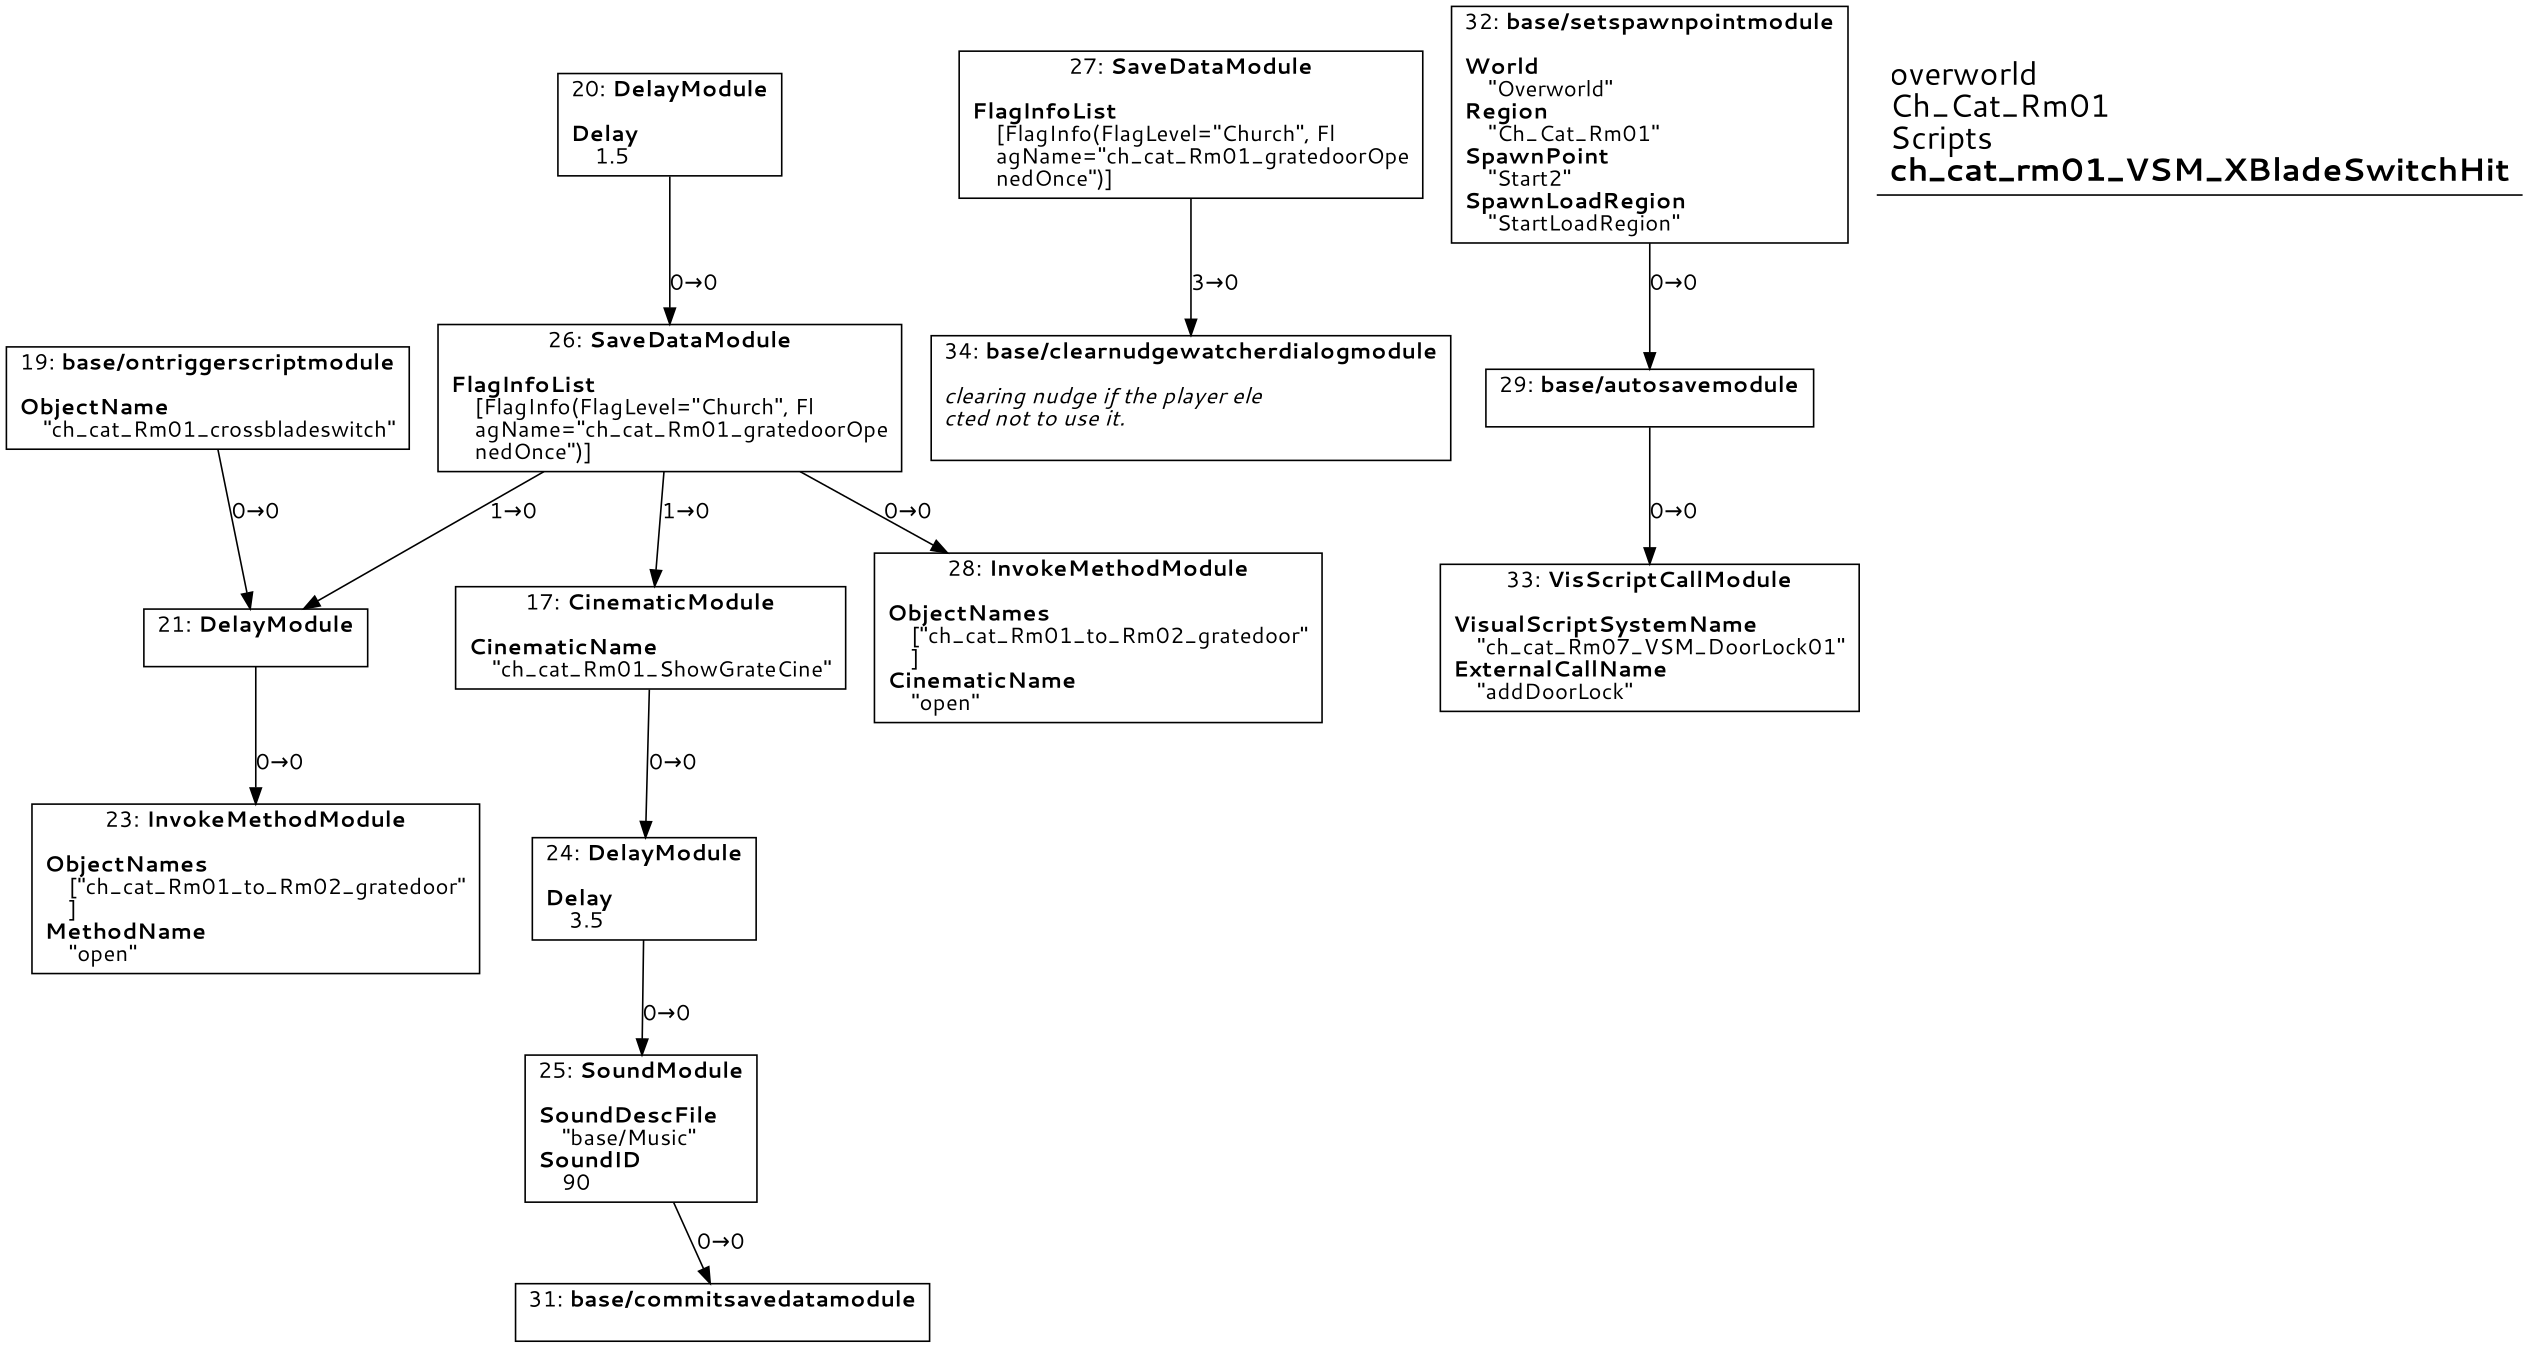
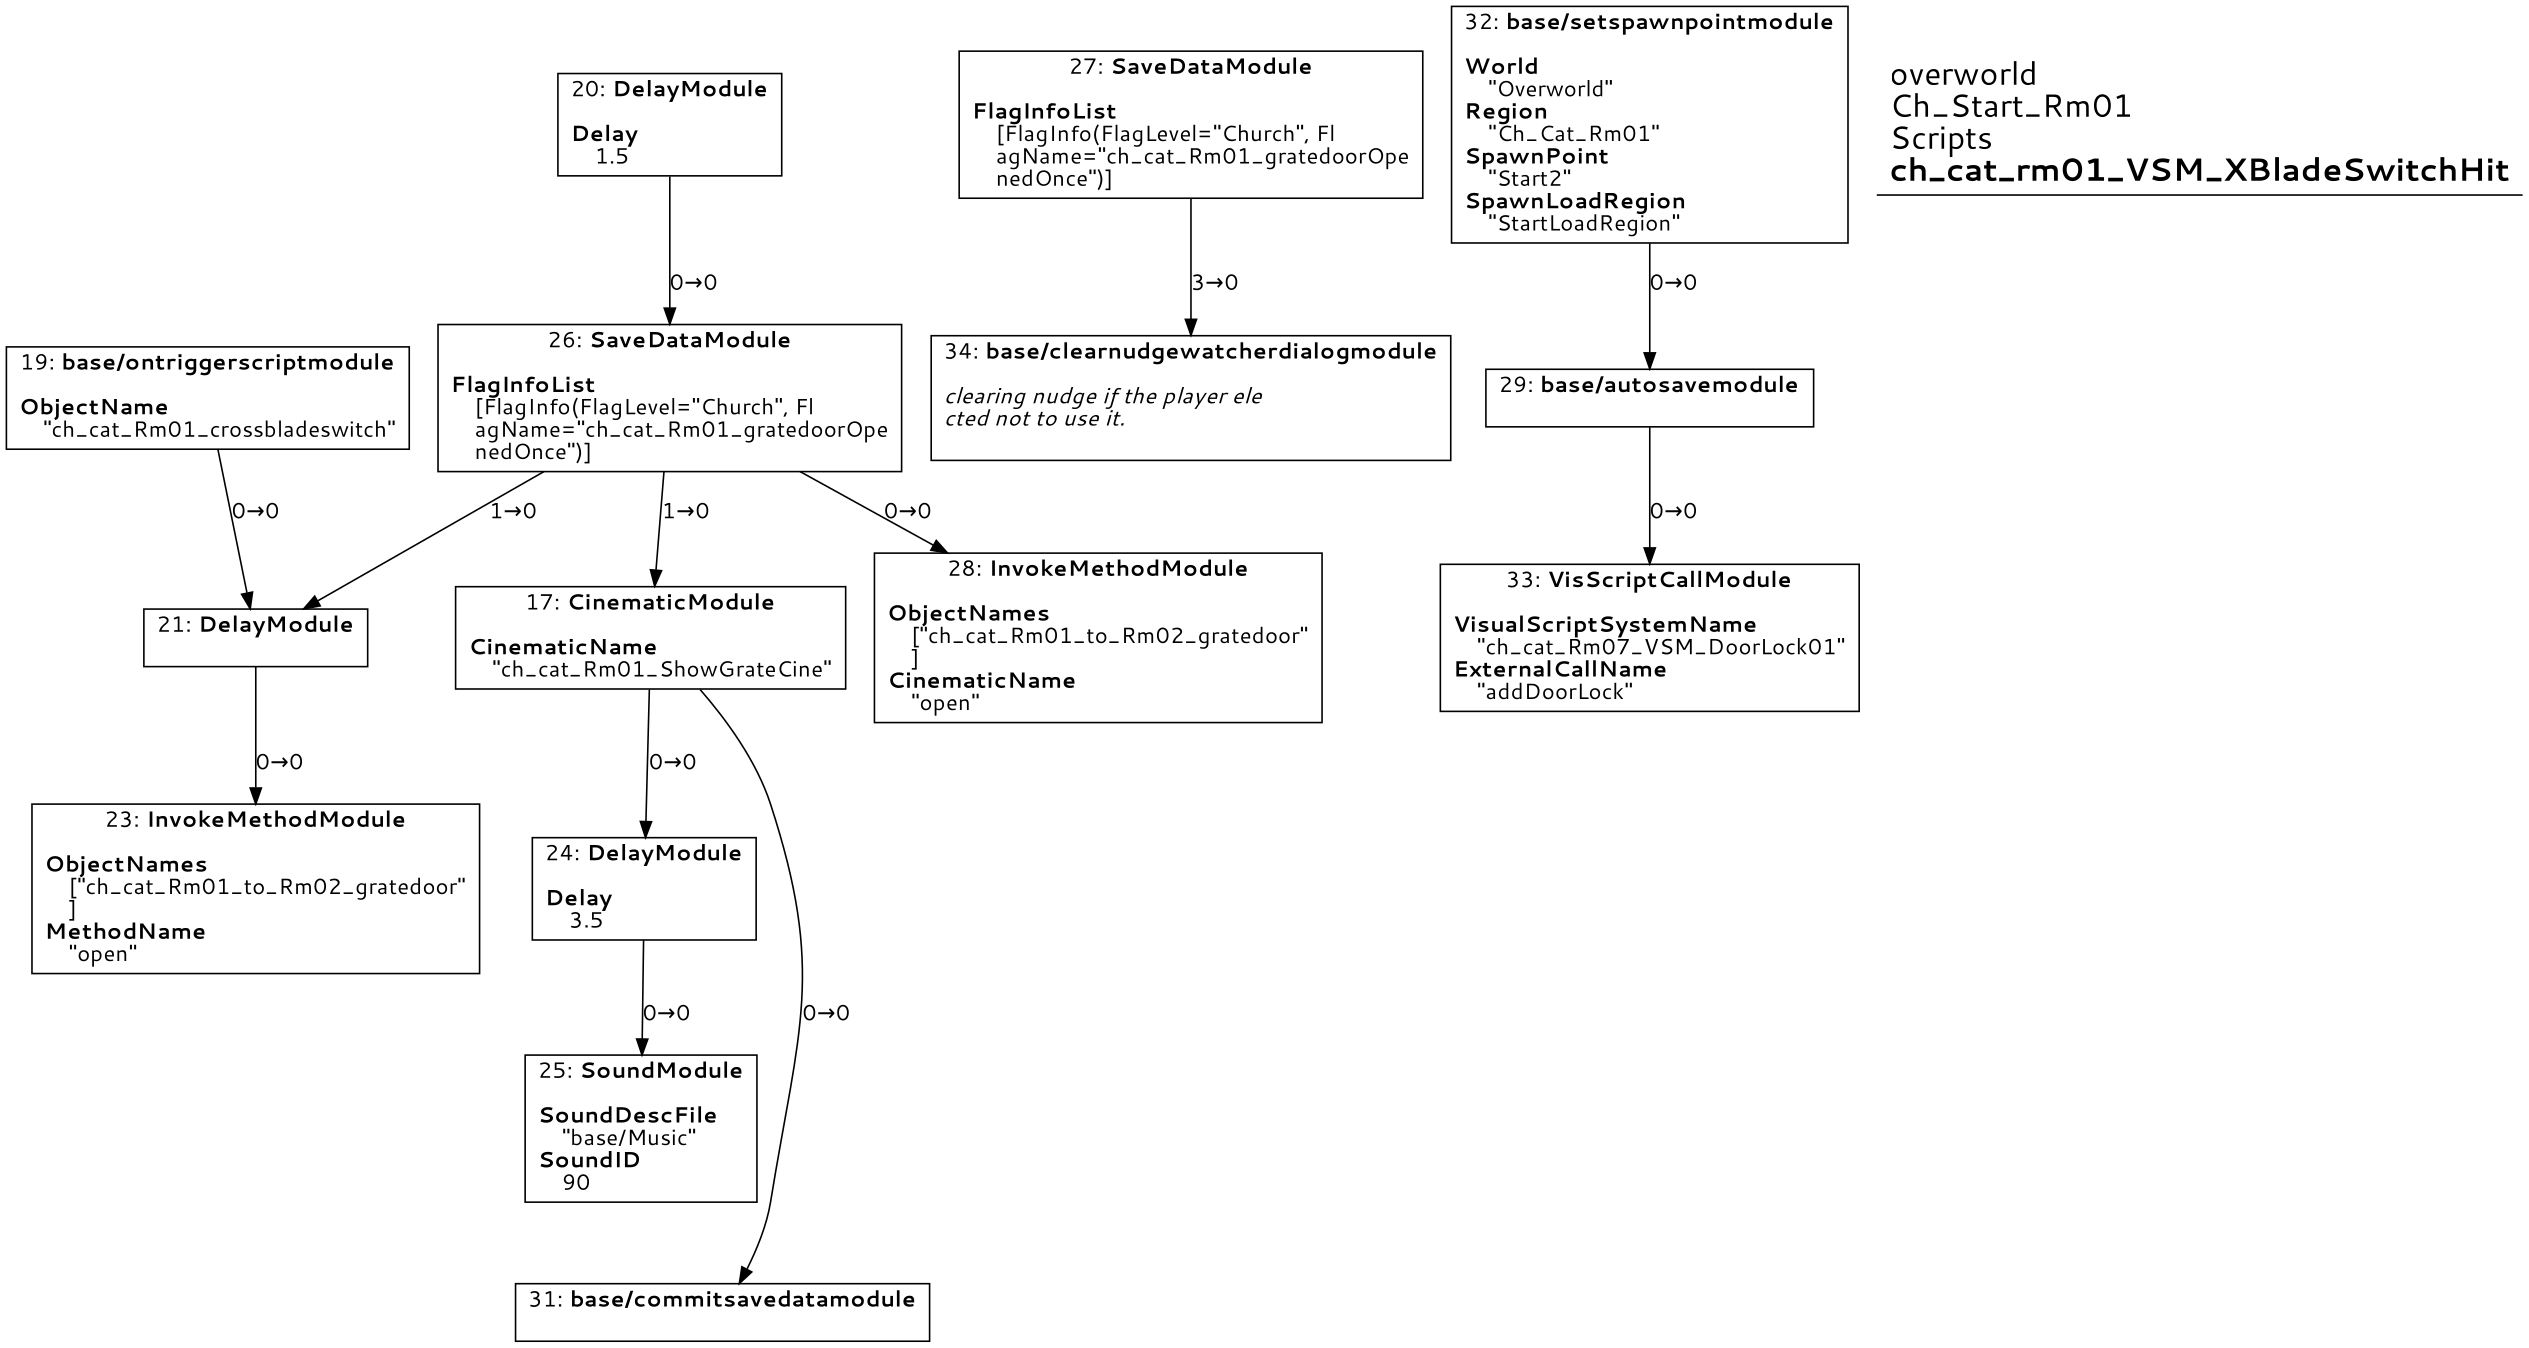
node "overworld": text "Ch_Cat_Rm01" -> "Ch_Start_Rm01"
edge "25:" -> "31:": now "17:" -> "31:"
